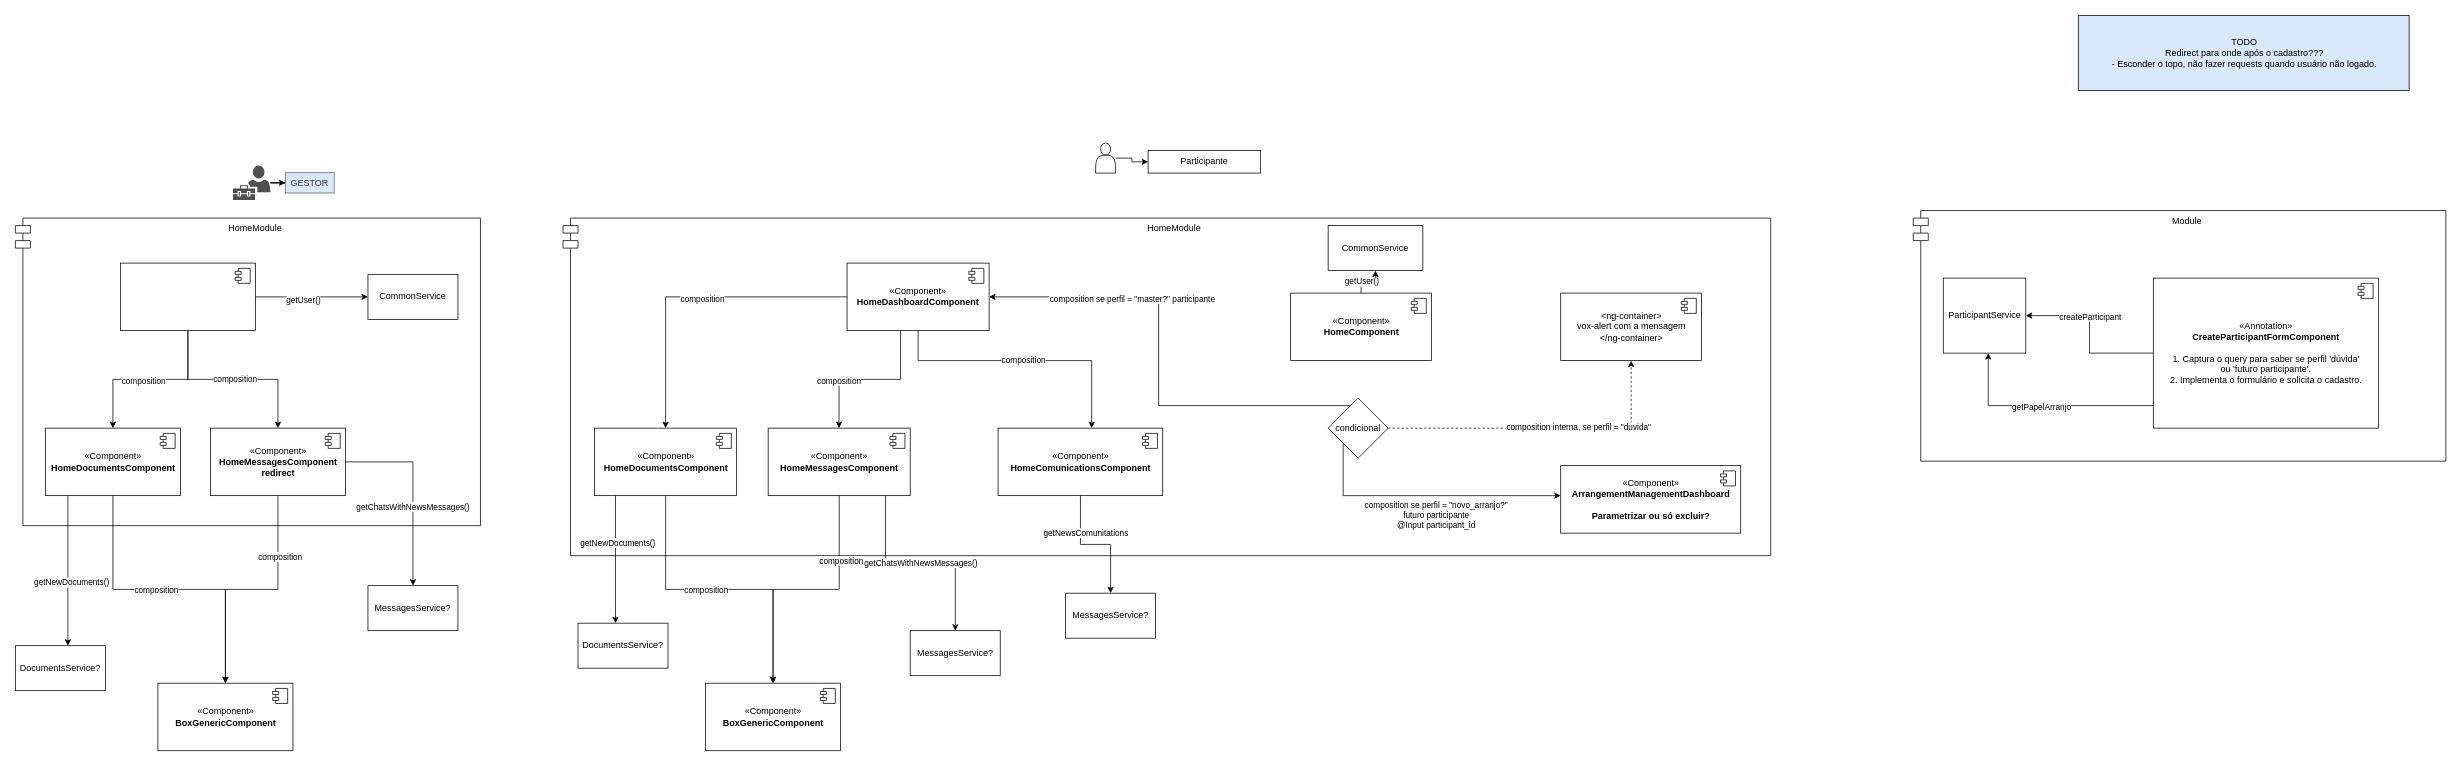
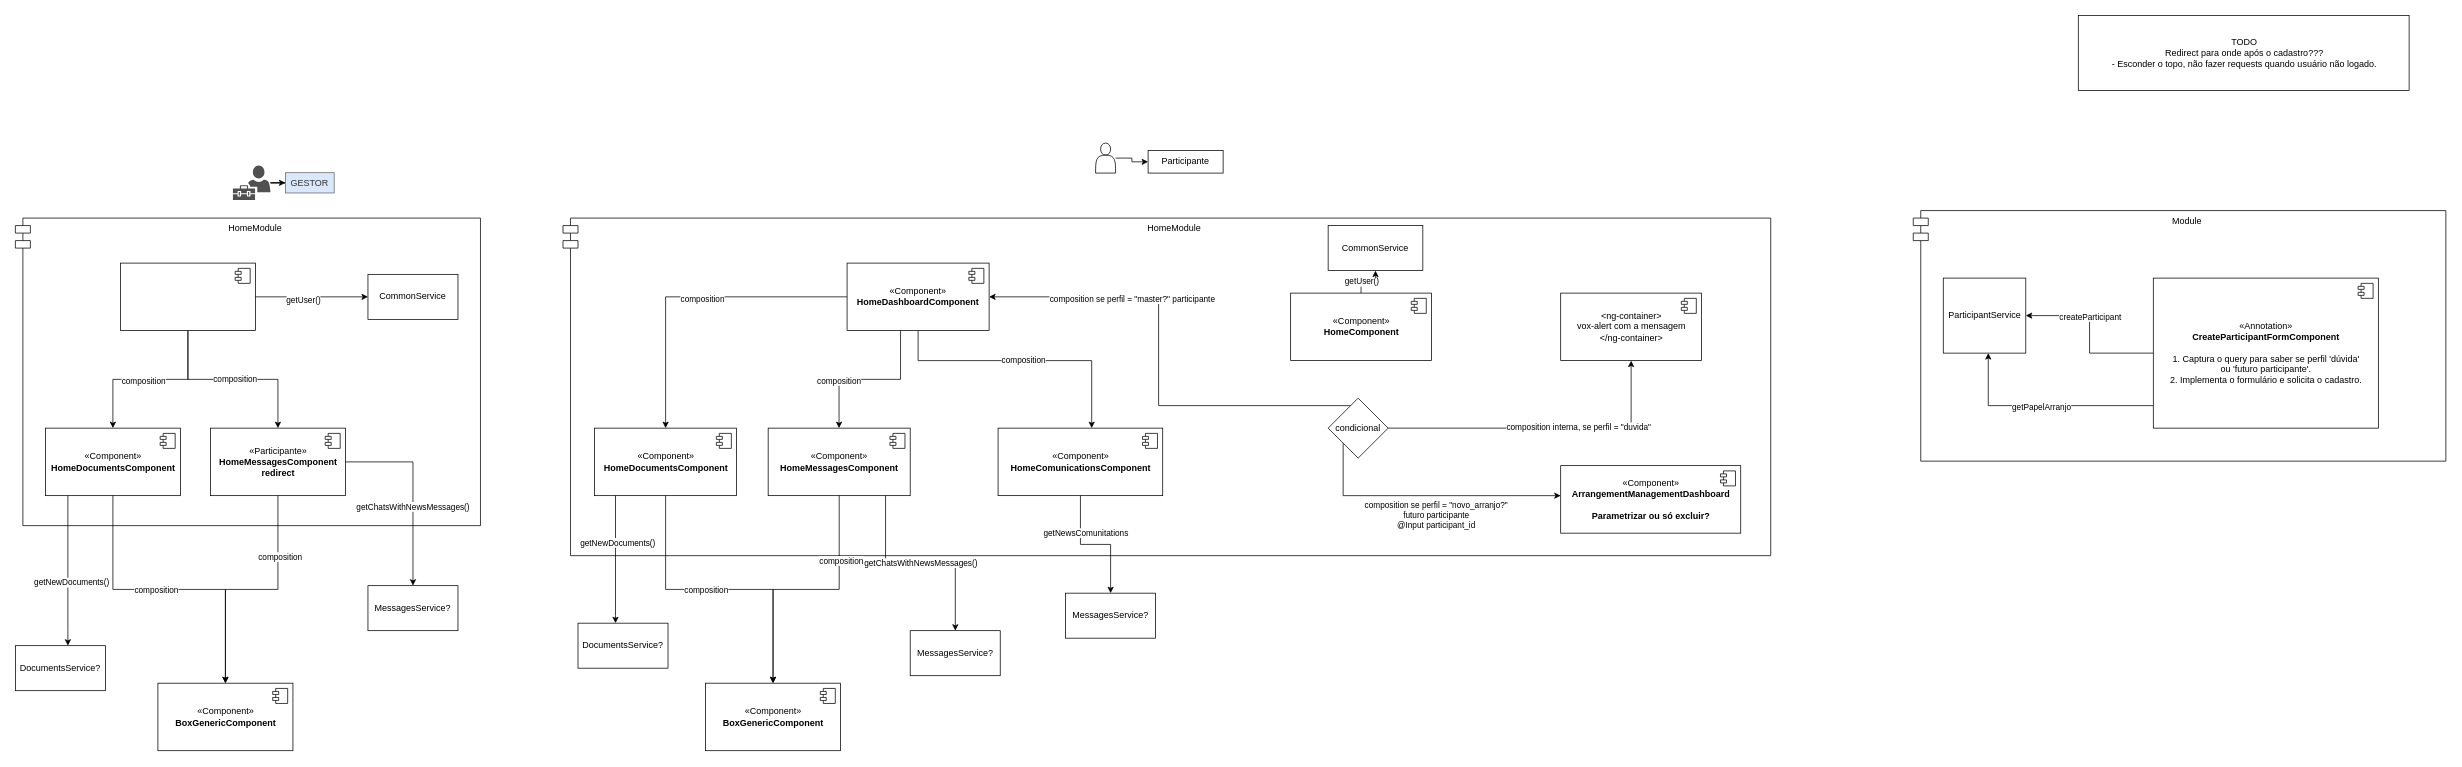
node "TODO Redirect para onde após o cadastro??? - Esconder o topo, não fazer requests quando usuário não logado.": fillcolor #dae8fc -> #ffffff
node "Participante": size 113x23 -> 75x23
edge "condicional" -> "<ng-container> vox-alert com a mensagem </ng-container>": style dashed -> solid
node "«Component» HomeMessagesComponent redirect": label "«Component» HomeMessagesComponent redirect" -> "«Participante» HomeMessagesComponent redirect"
